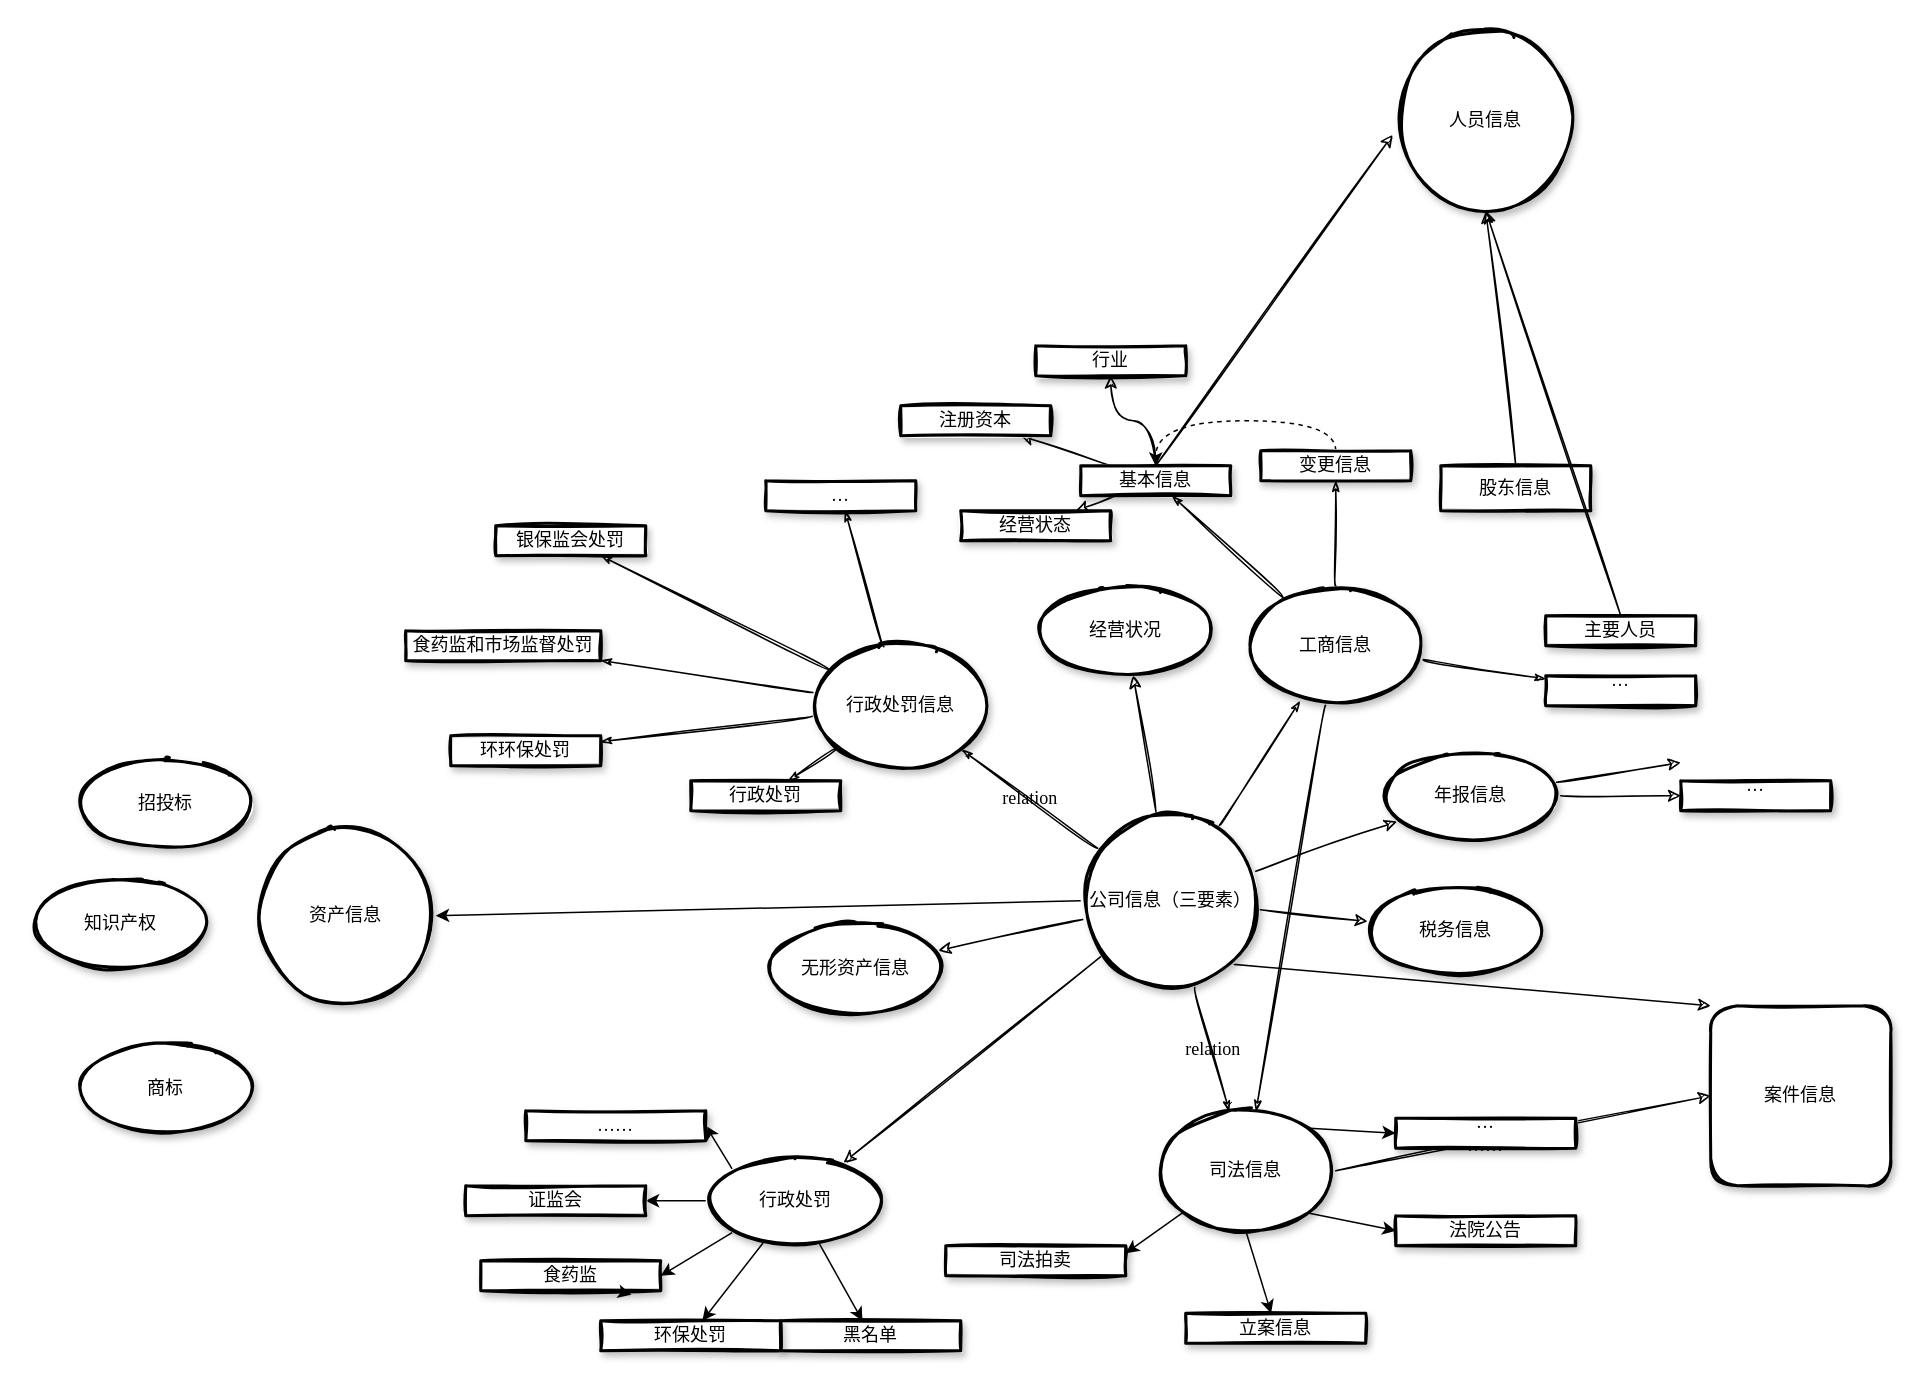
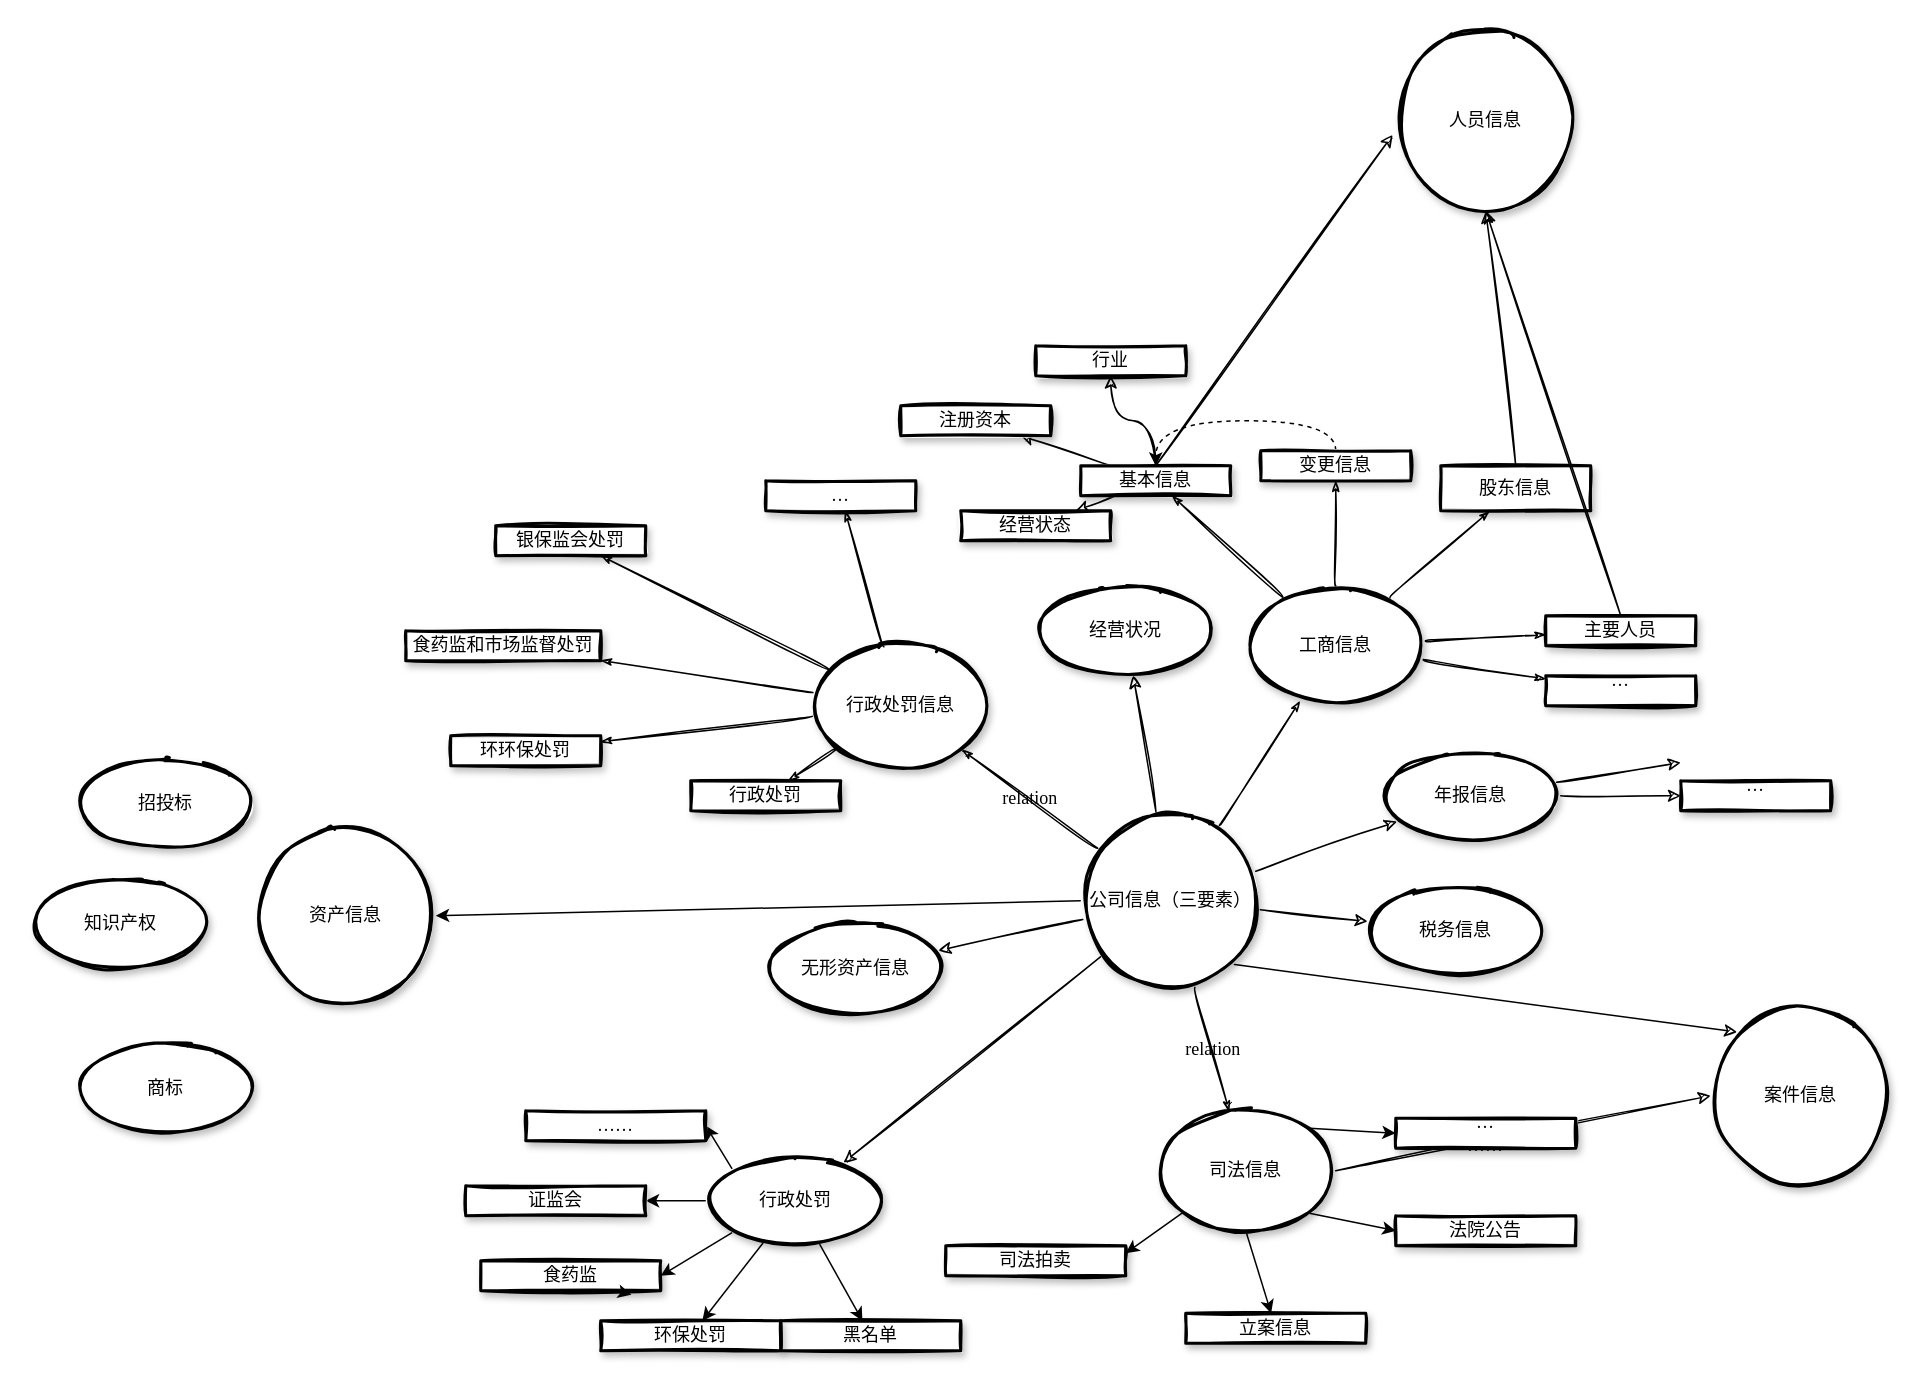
edge "工商信息" -> "主要人员": added
edge "工商信息" -> "司法信息": now "工商信息" -> "股东信息"
node "案件信息": shape rounded rectangle -> ellipse
